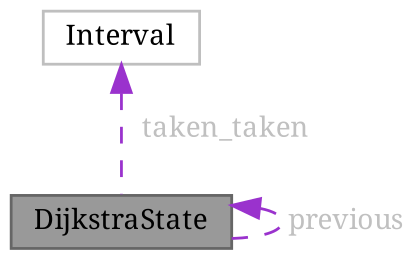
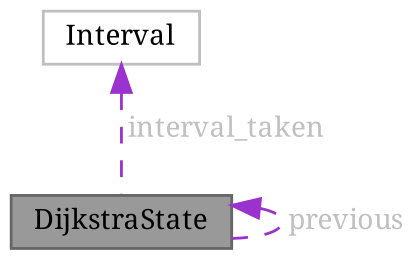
edge "DijkstraState" -> "Interval": label " taken_taken" -> " interval_taken"
